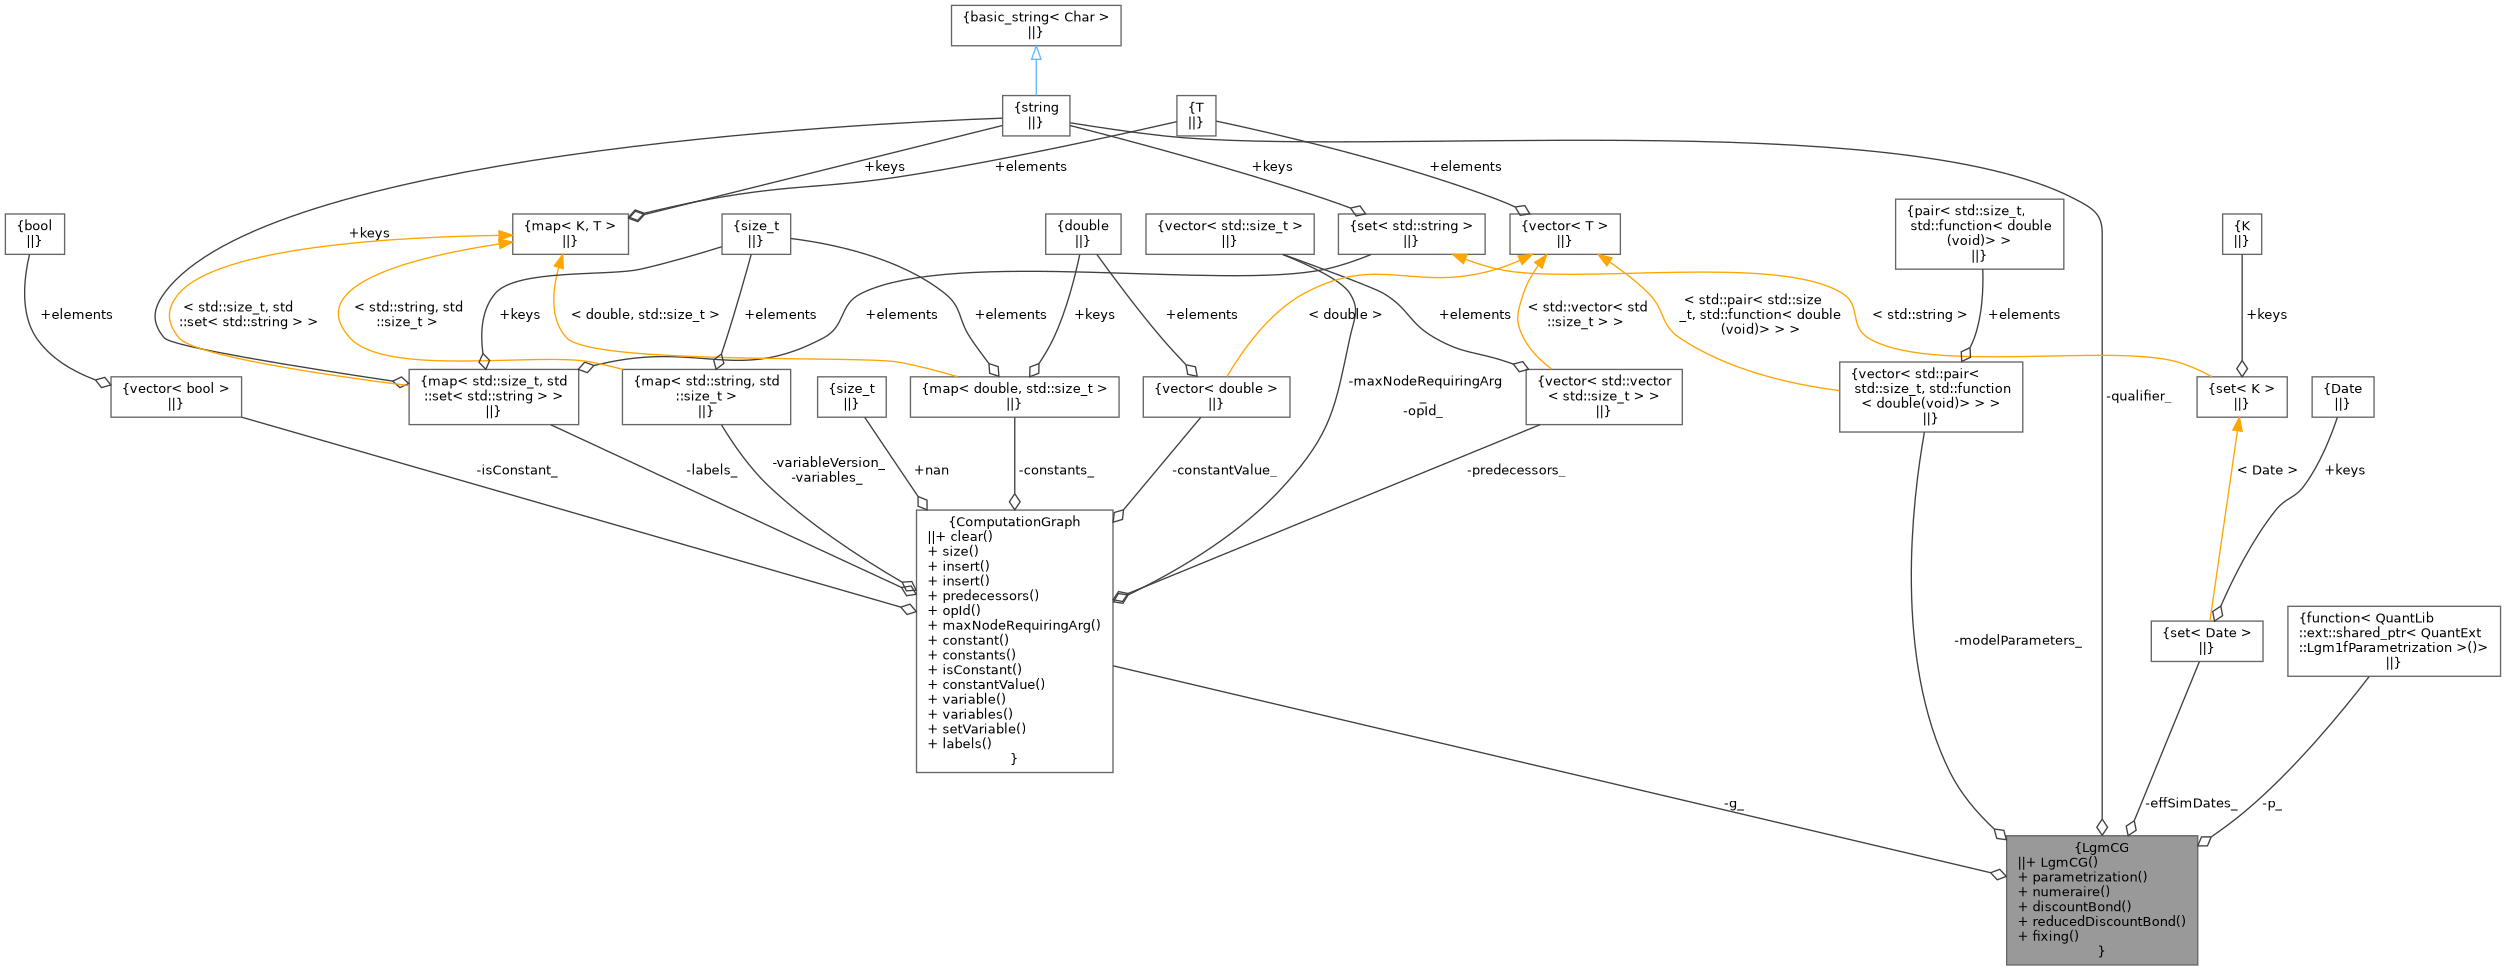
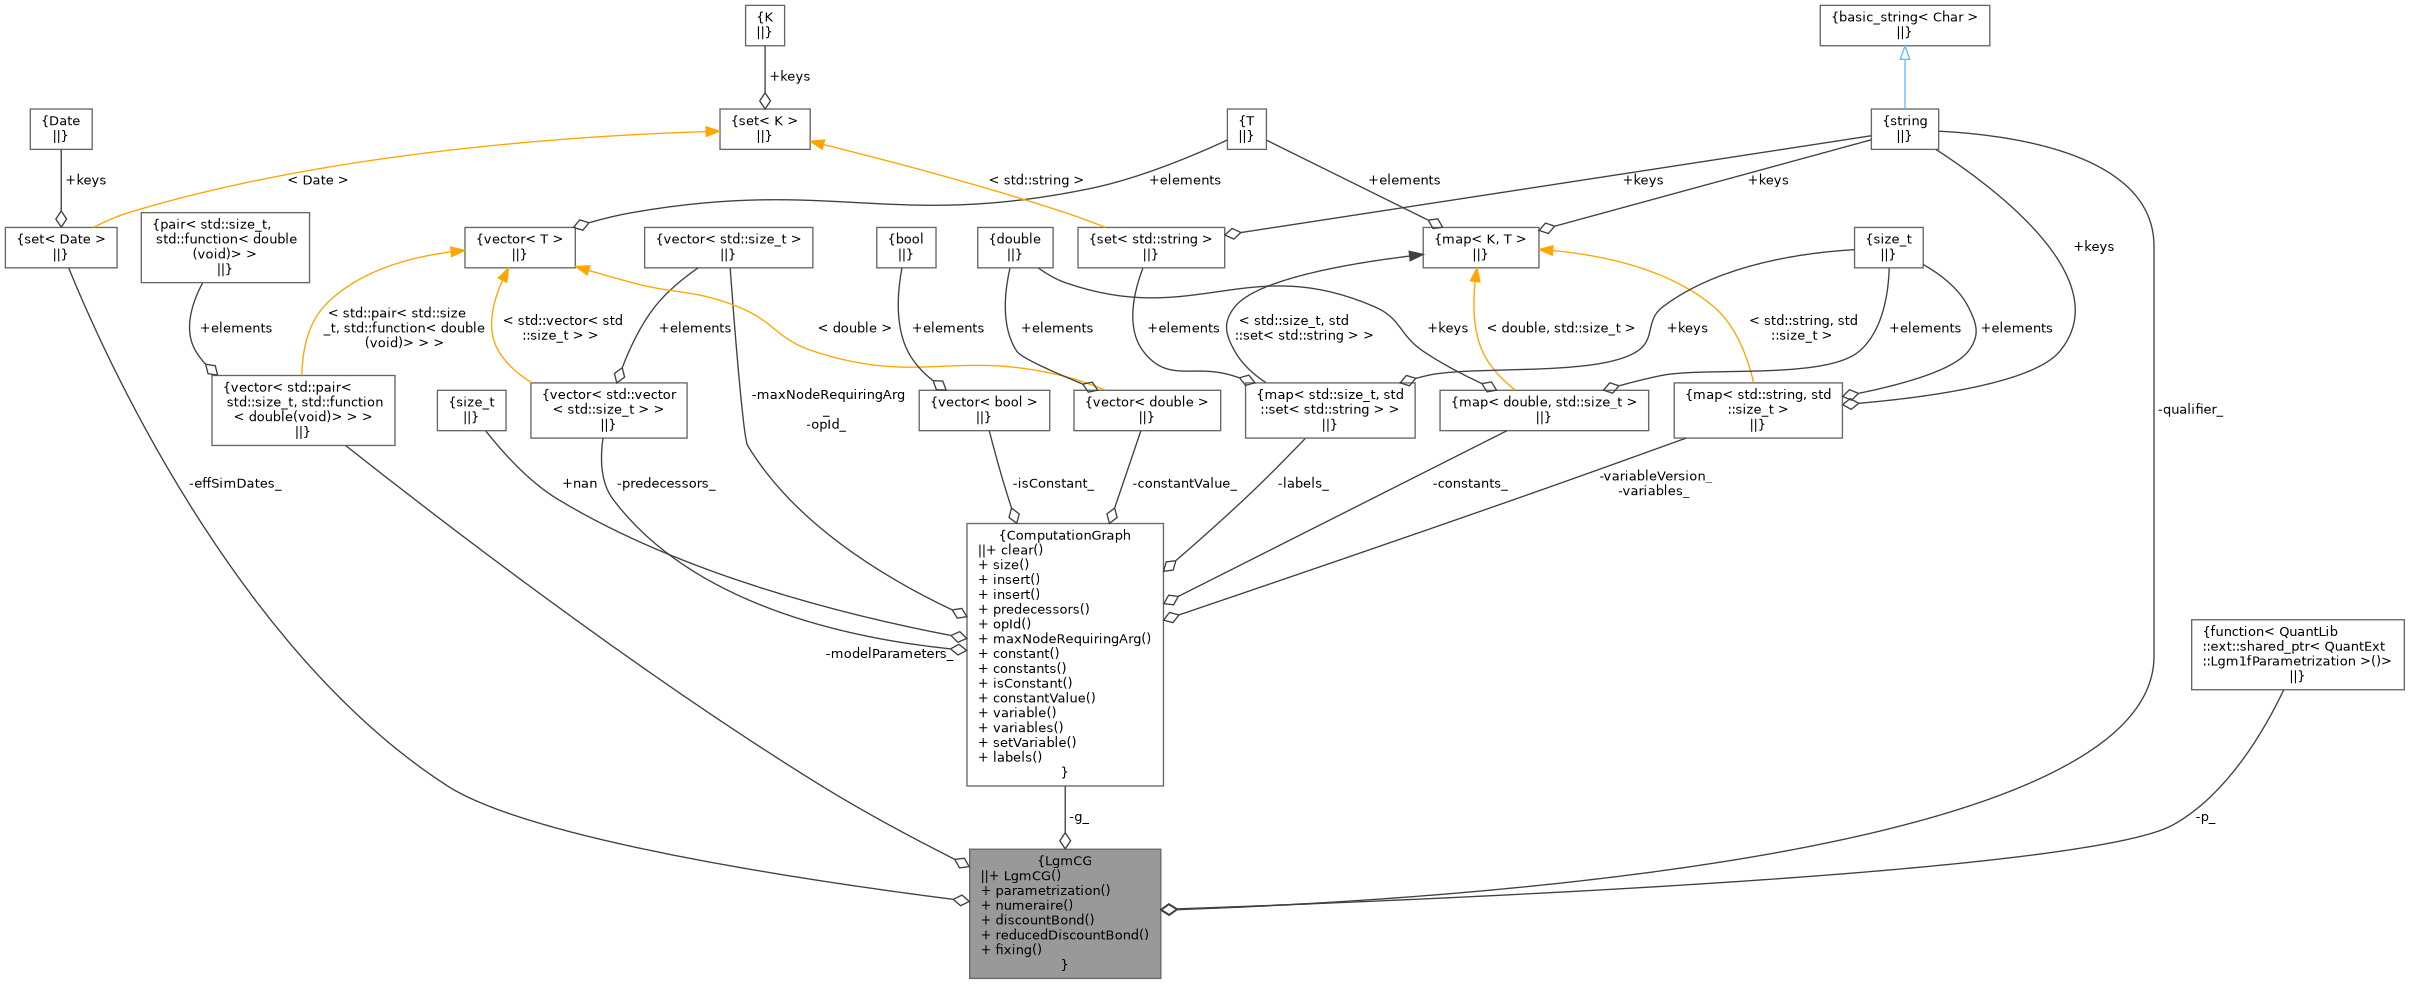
edge "{string ||}" -> "{map< std::size_t, std ::set< std::string > > ||}": now "{string ||}" -> "{map< std::string, std ::size_t > ||}"
edge "{map< std::size_t, std ::set< std::string > > ||}" -> "{map< K, T > ||}": color orange -> grey25
edge "{set< K > ||}" -> "{set< std::string > ||}": reversed
